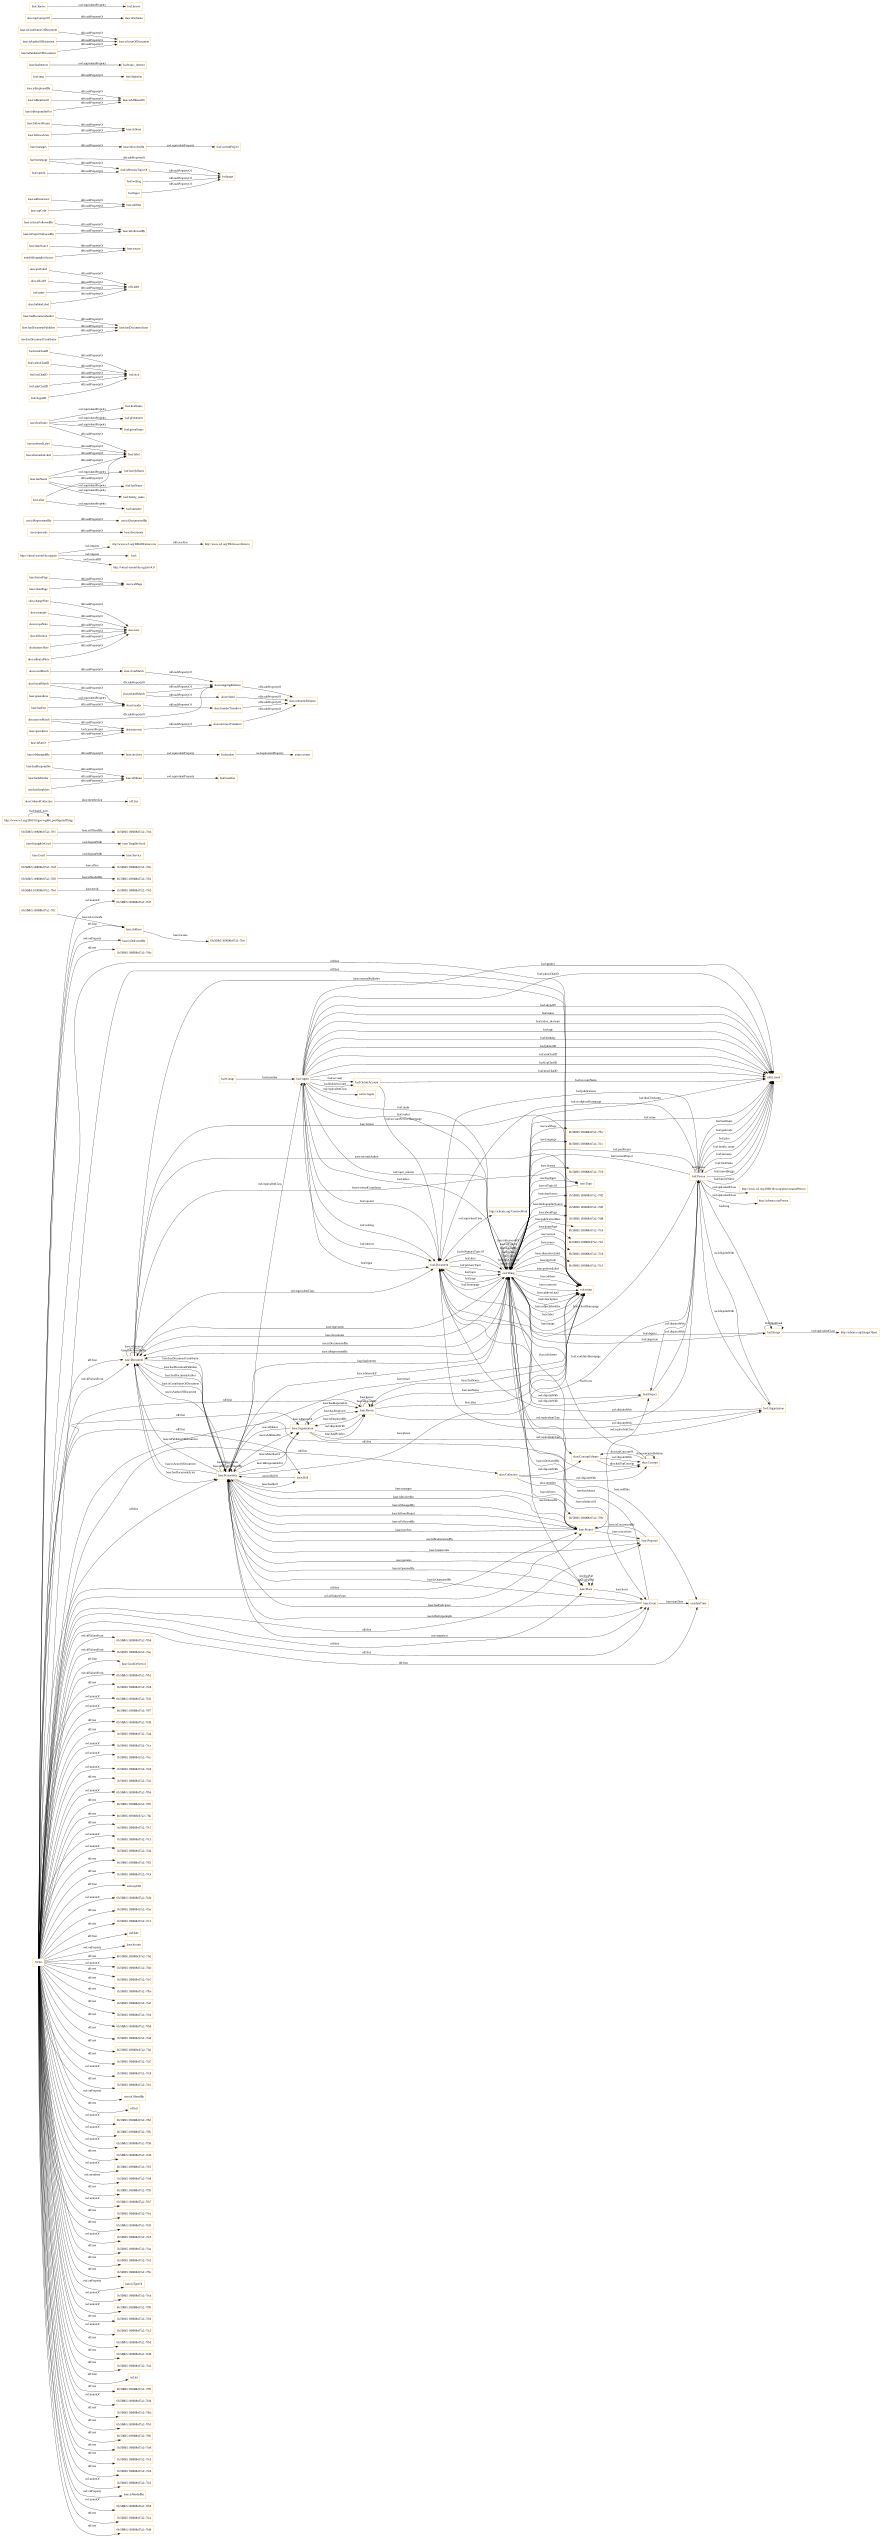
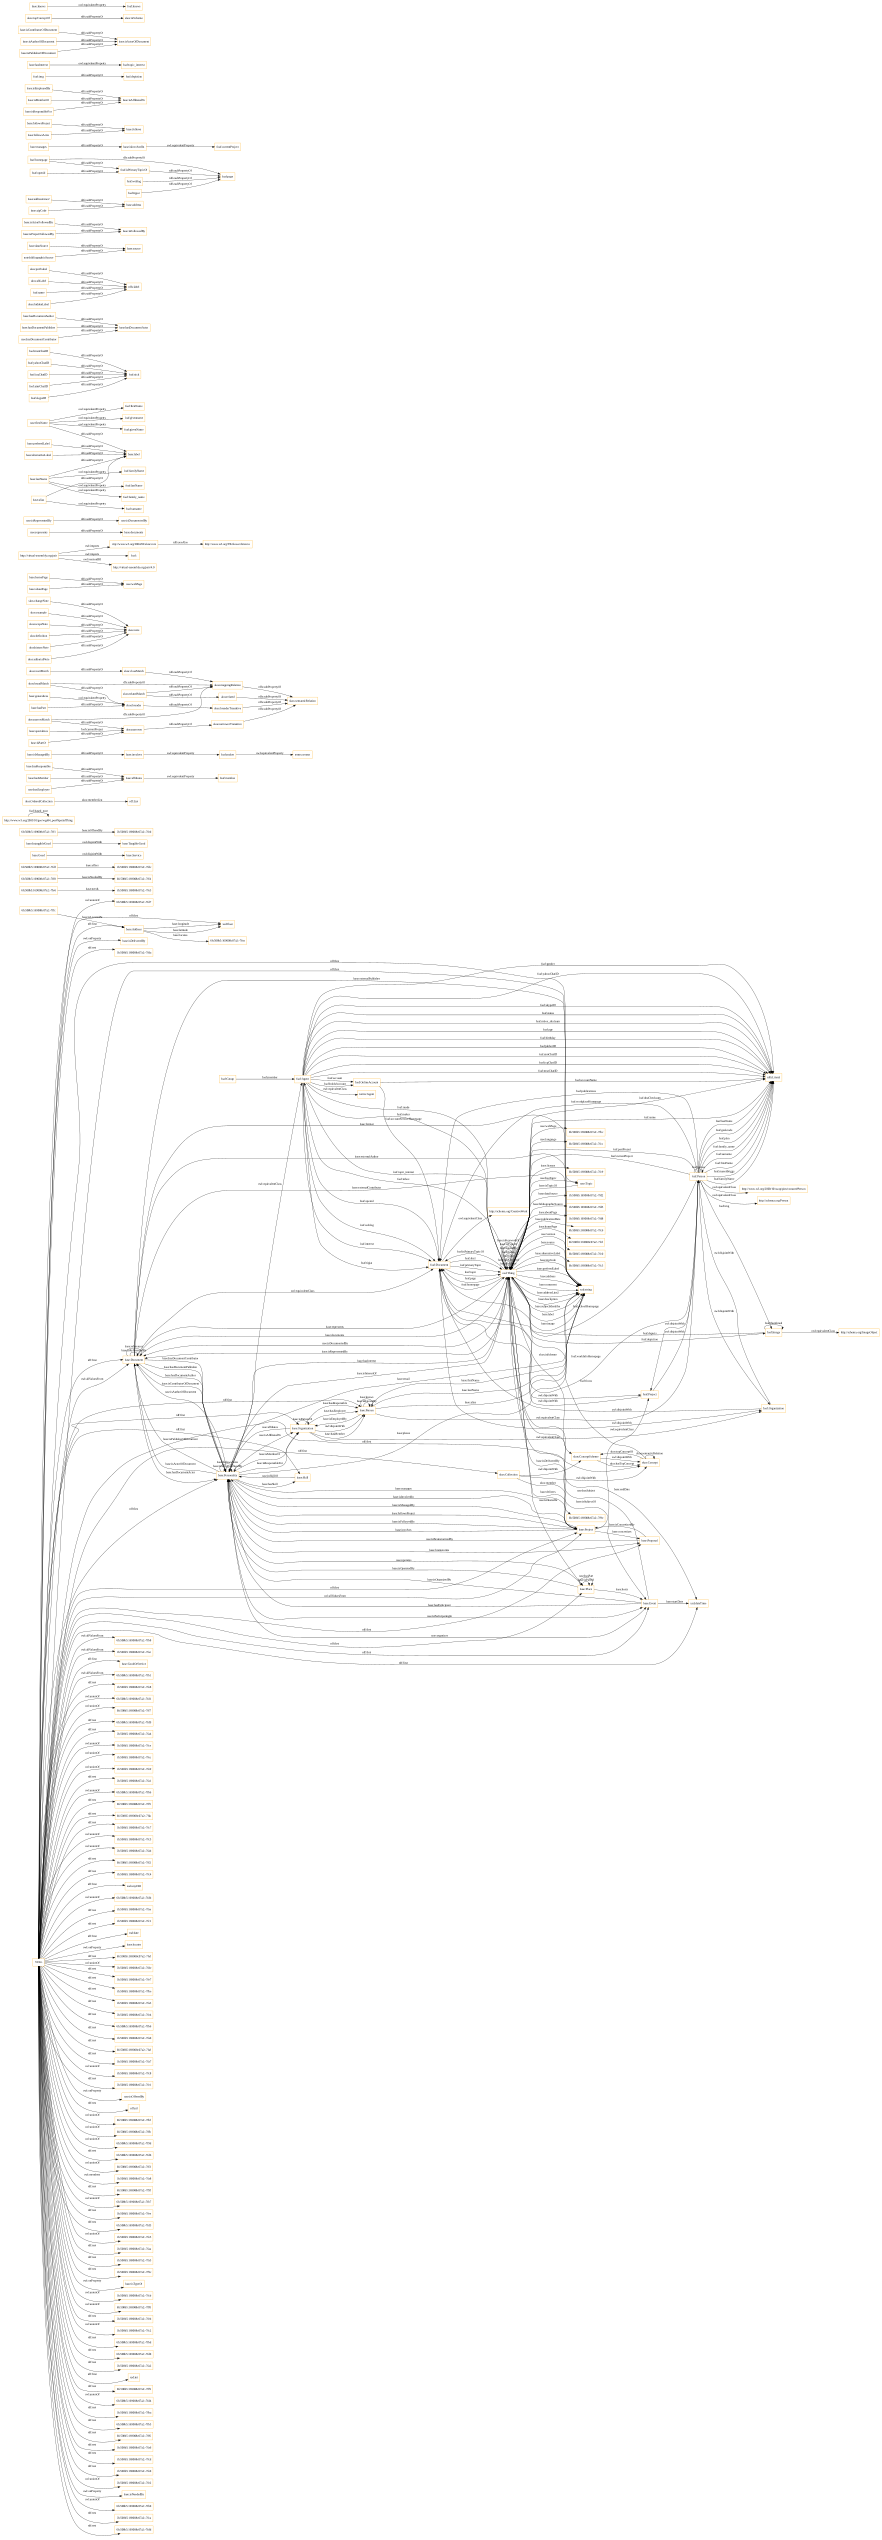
node "xsd:float": added
